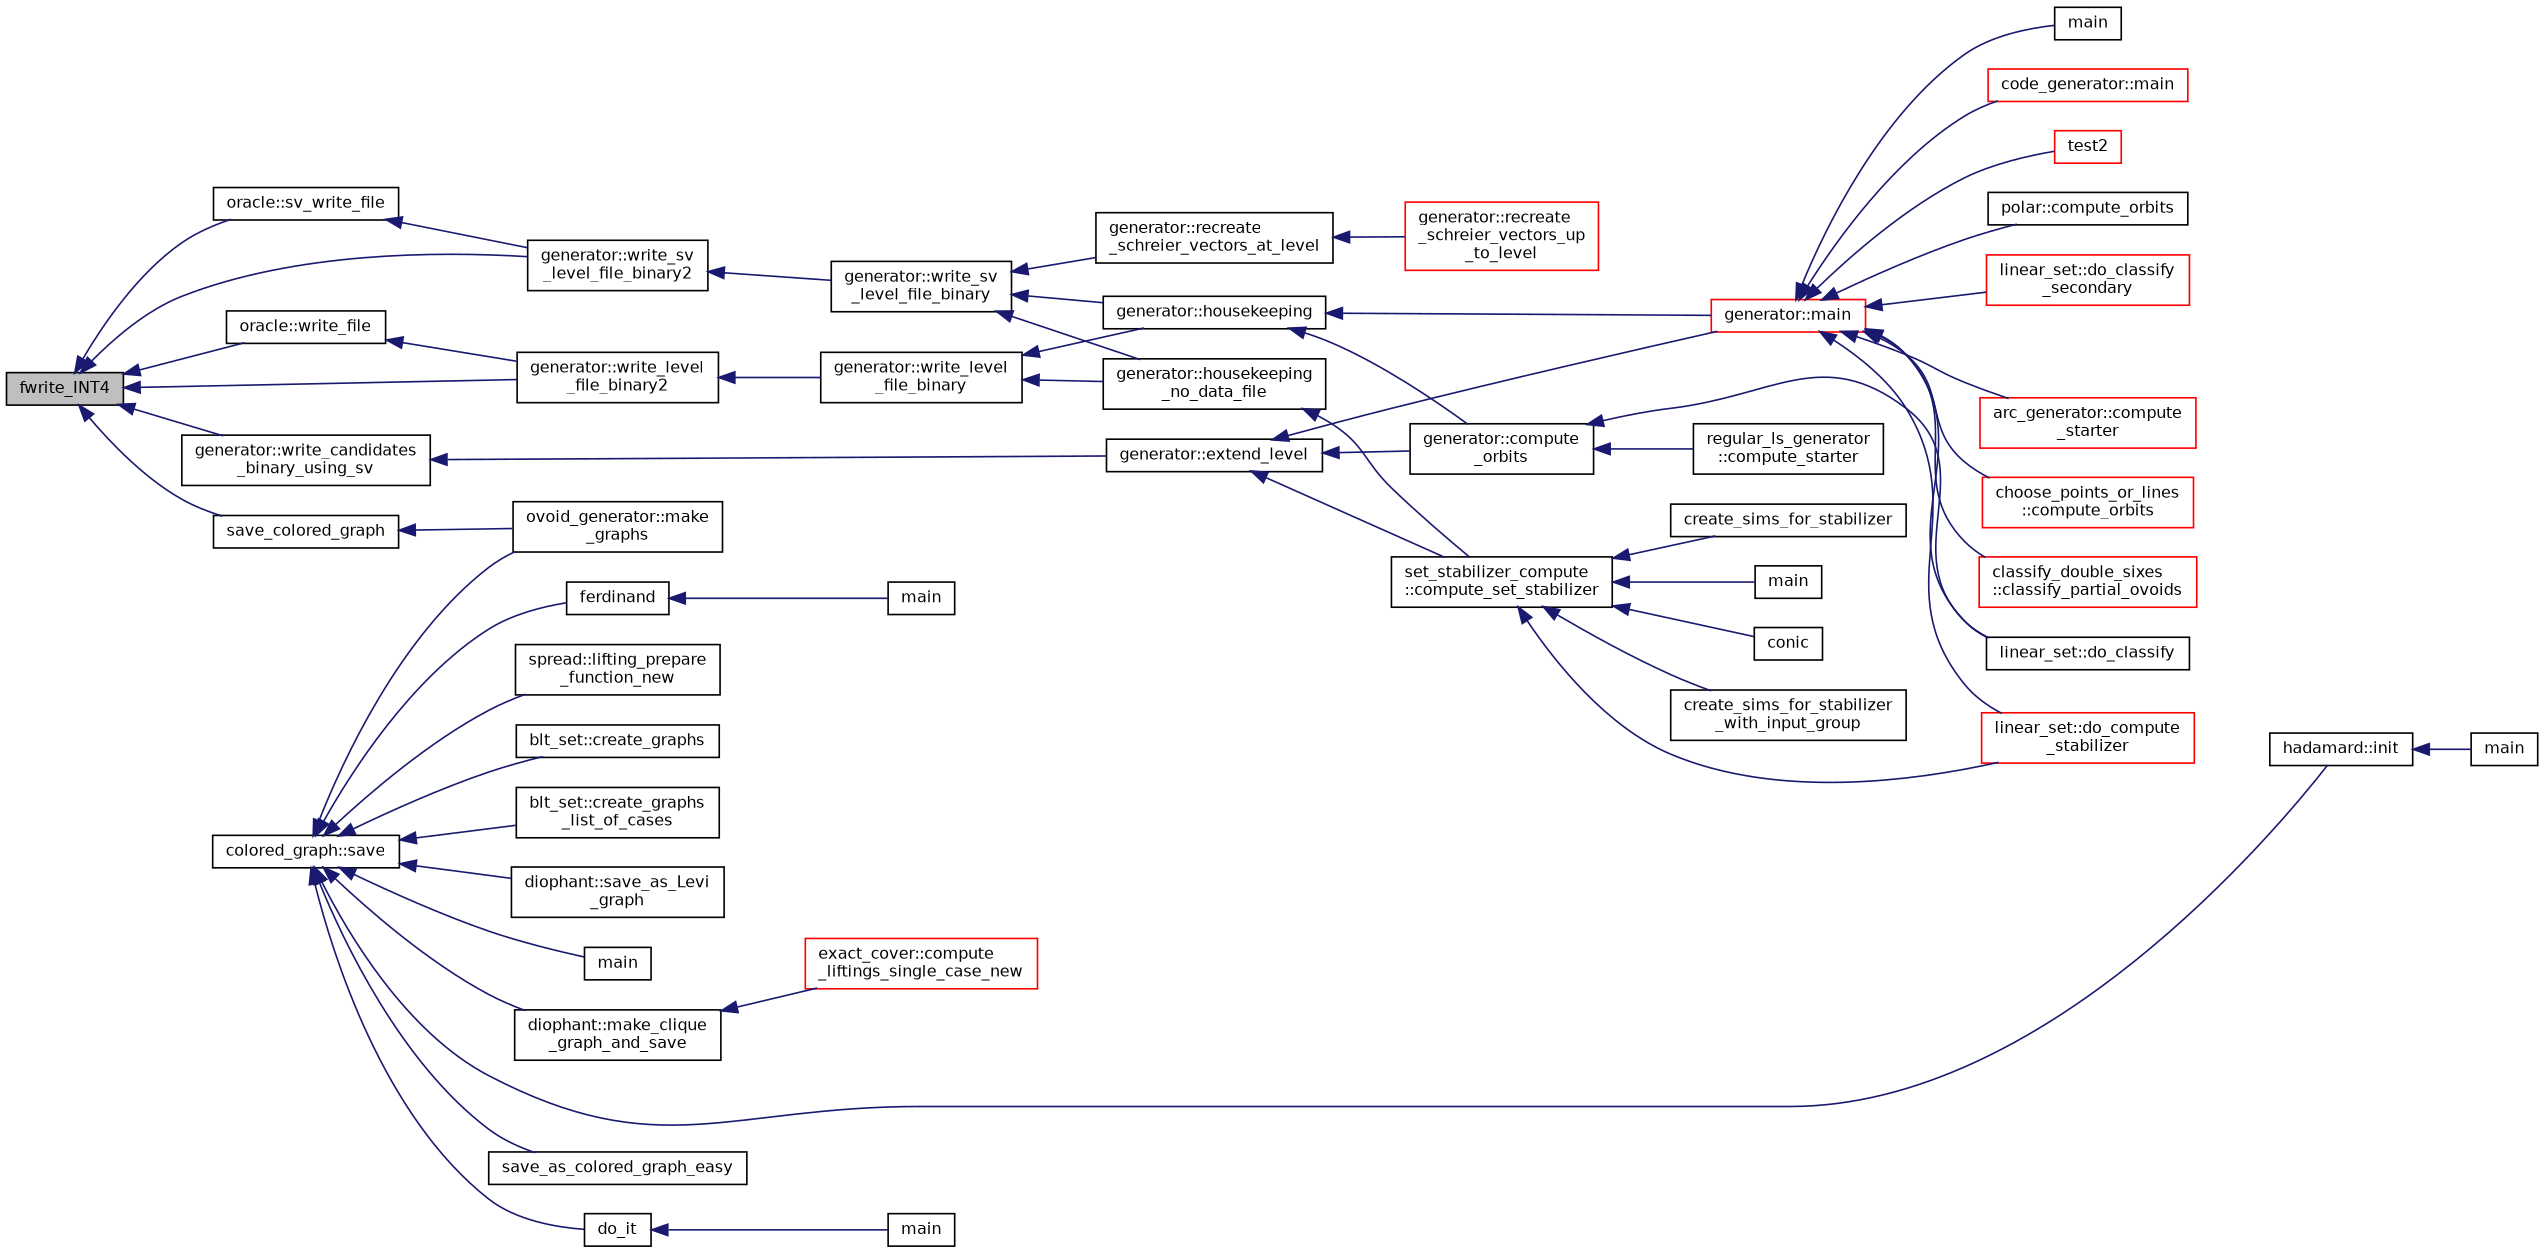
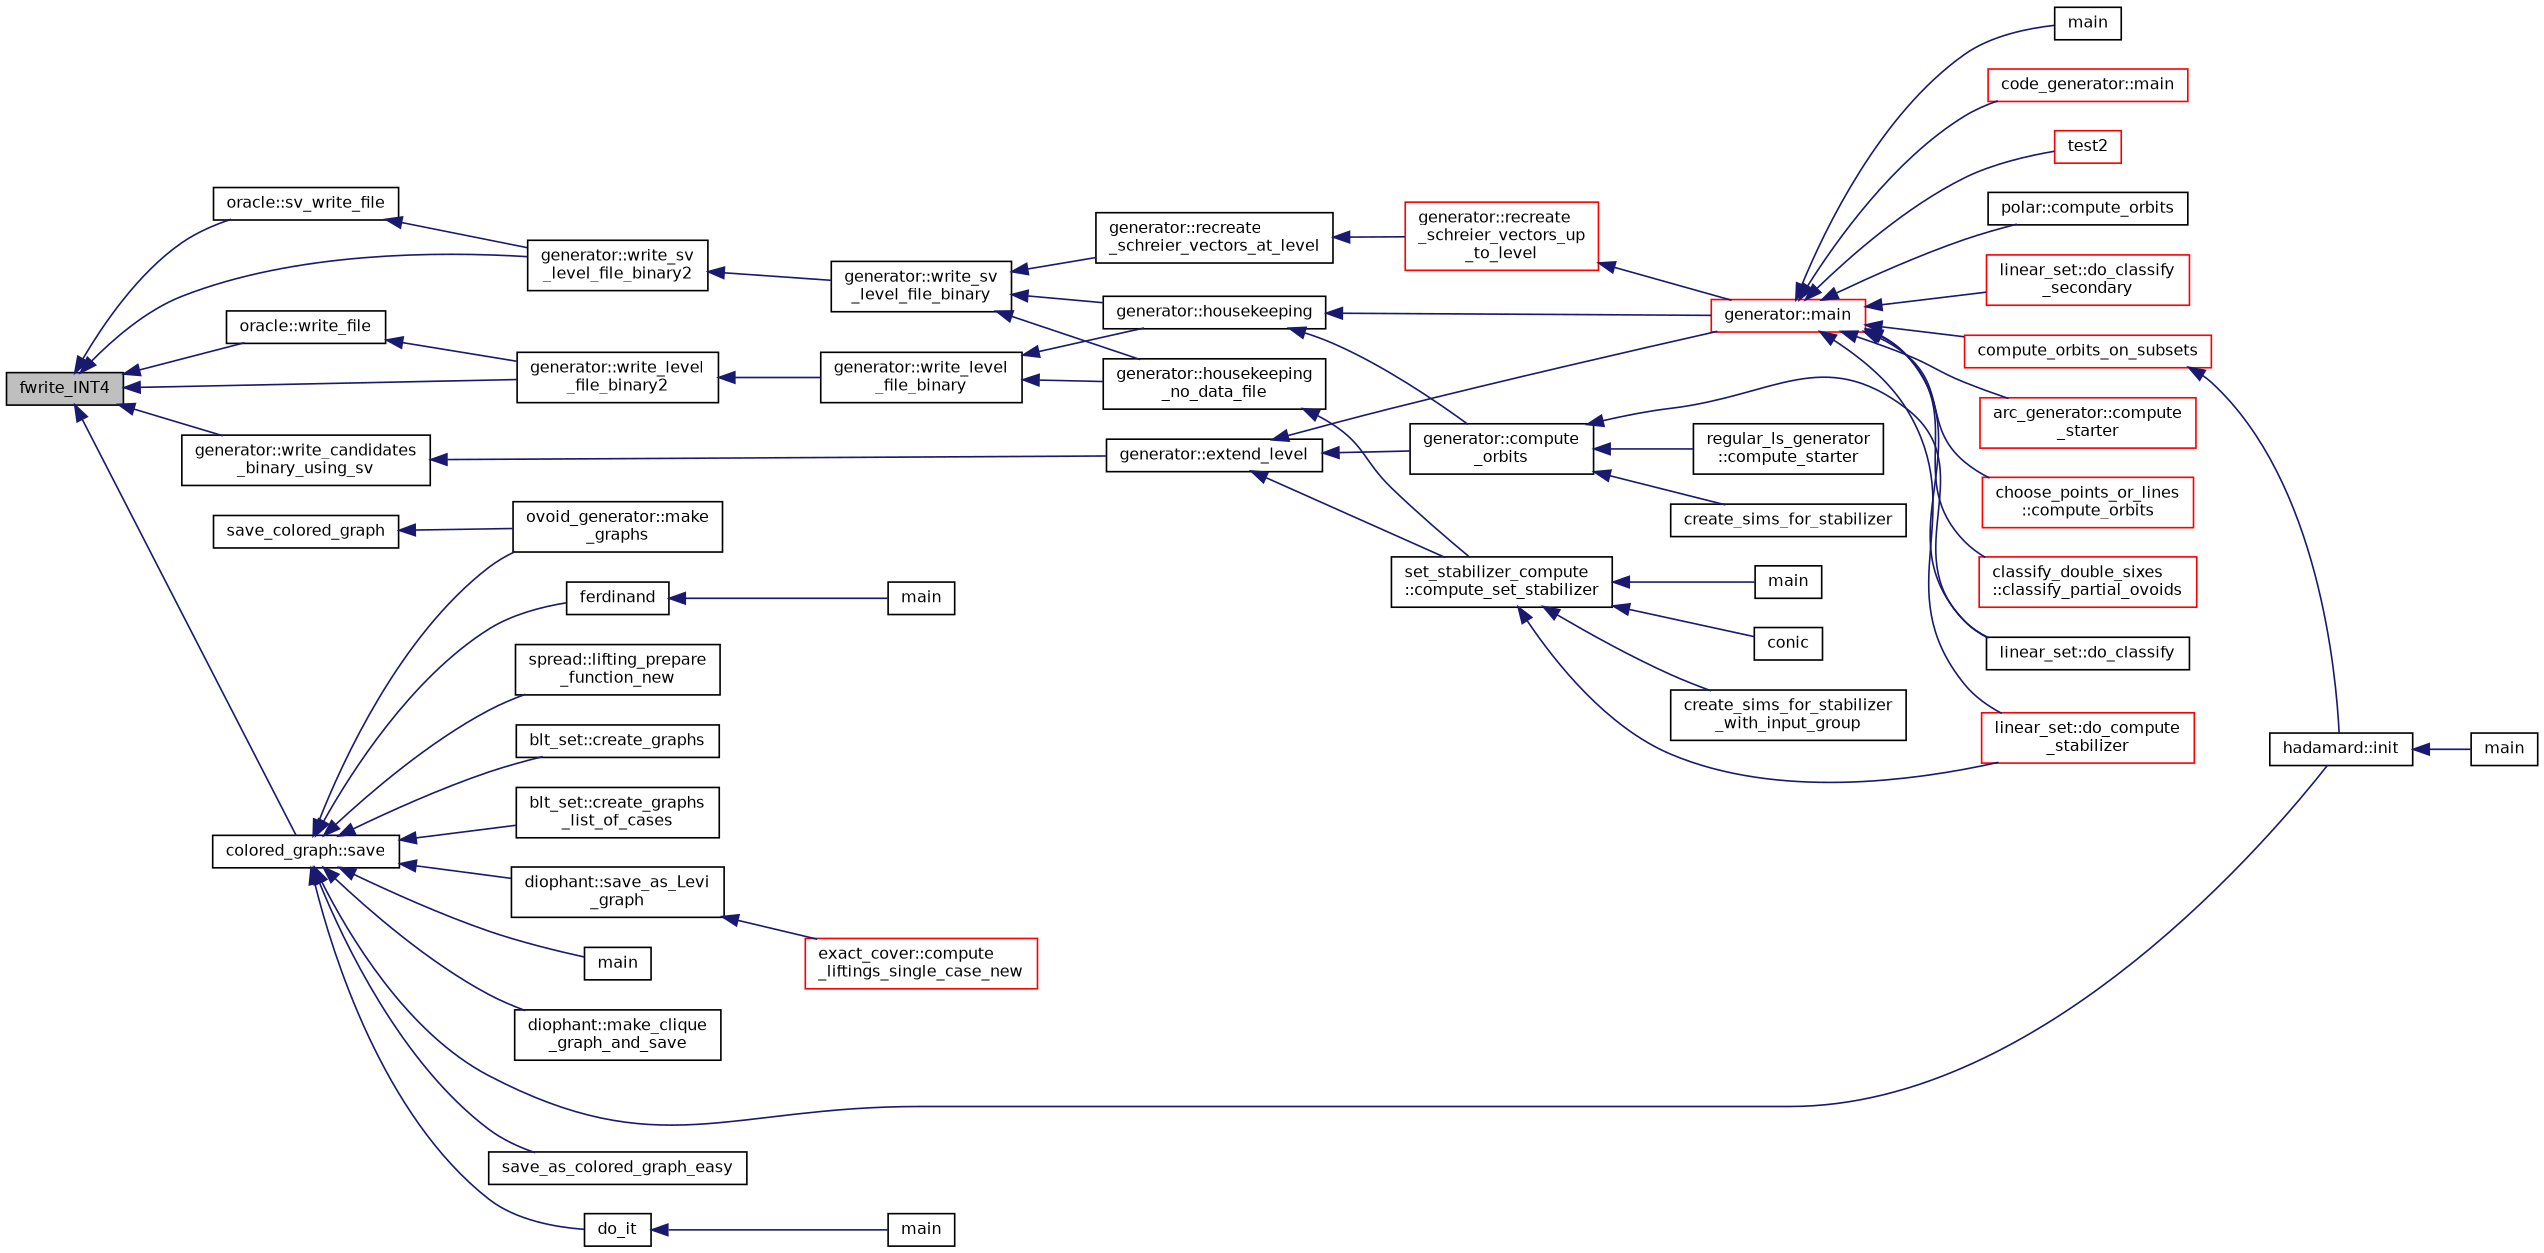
edge "generator::main" -> "generator::recreate _schreier_vectors_up _to_level": added
node "compute_orbits_on_subsets": added
edge "save_colored_graph" -> "fwrite_INT4": now "colored_graph::save" -> "fwrite_INT4"
edge "create_sims_for_stabilizer" -> "set_stabilizer_compute ::compute_set_stabilizer": now "create_sims_for_stabilizer" -> "generator::compute _orbits"
edge "exact_cover::compute _liftings_single_case_new" -> "diophant::make_clique _graph_and_save": now "exact_cover::compute _liftings_single_case_new" -> "diophant::save_as_Levi _graph"
